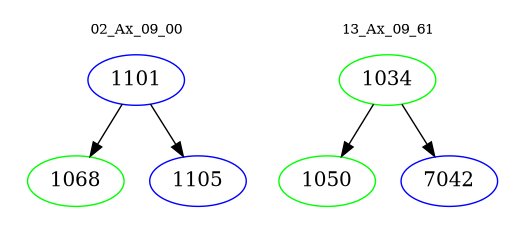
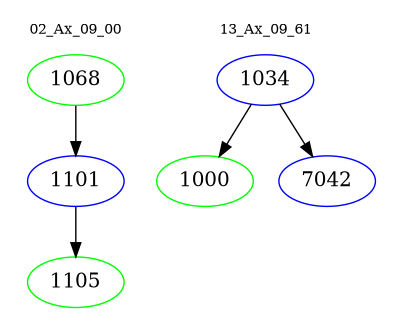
node "1034": color green -> blue
edge "1101" -> "1068": reversed
node "1105": color blue -> green
node "1050": label "1050" -> "1000"
